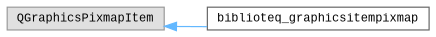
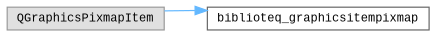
edge "biblioteq_graphicsitempixmap" -> "QGraphicsPixmapItem": reversed
